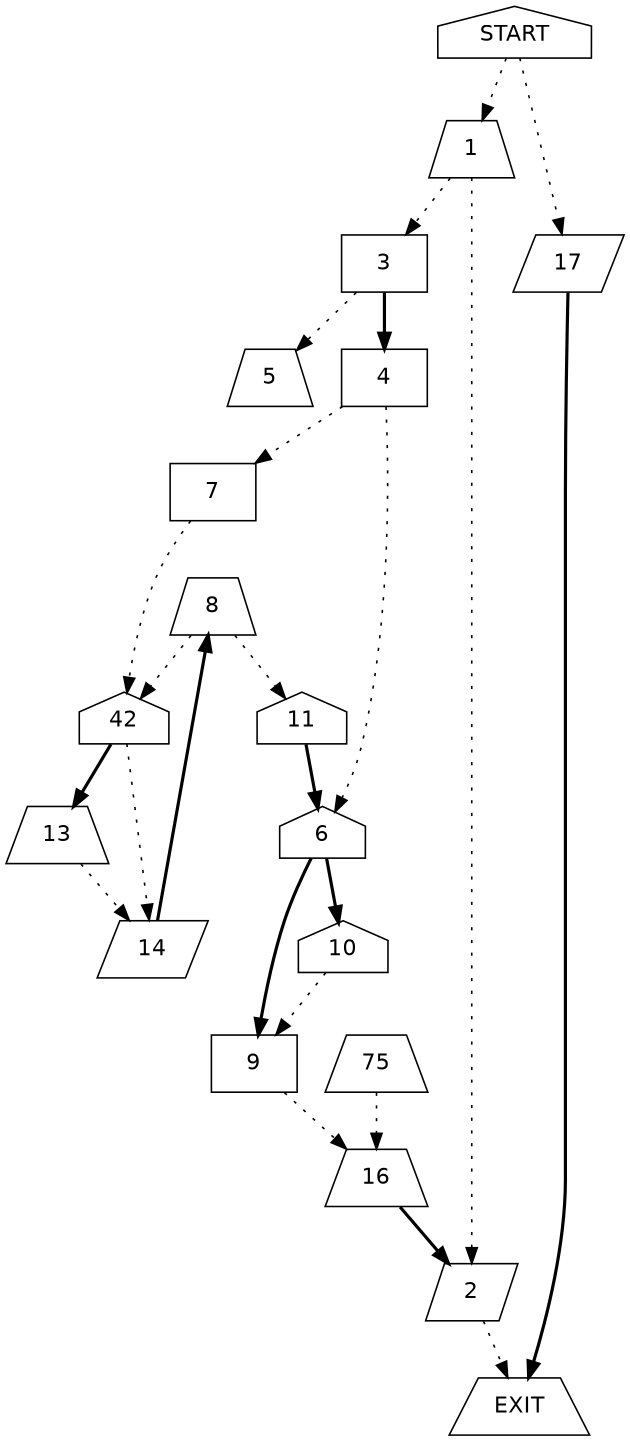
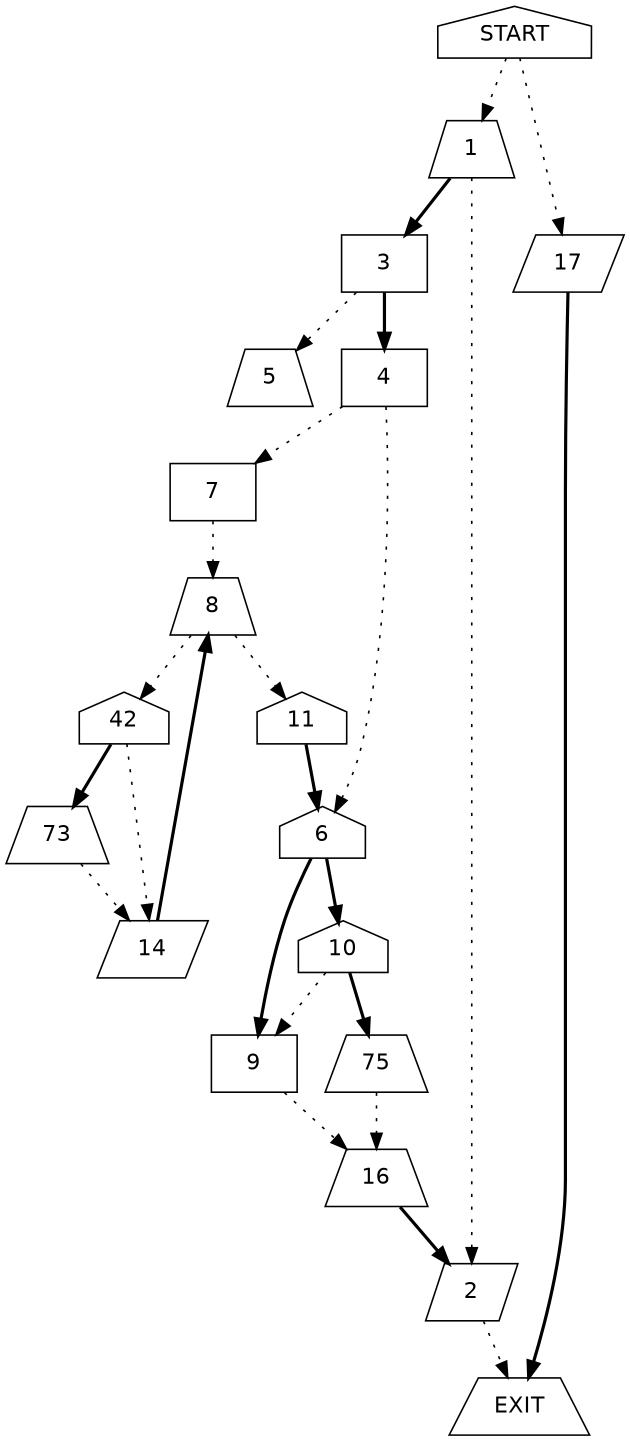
edge "1" -> "3": style dotted -> bold
edge "7" -> "42": now "7" -> "8"
node "13": label "13" -> "73"
edge "10" -> "75": added
